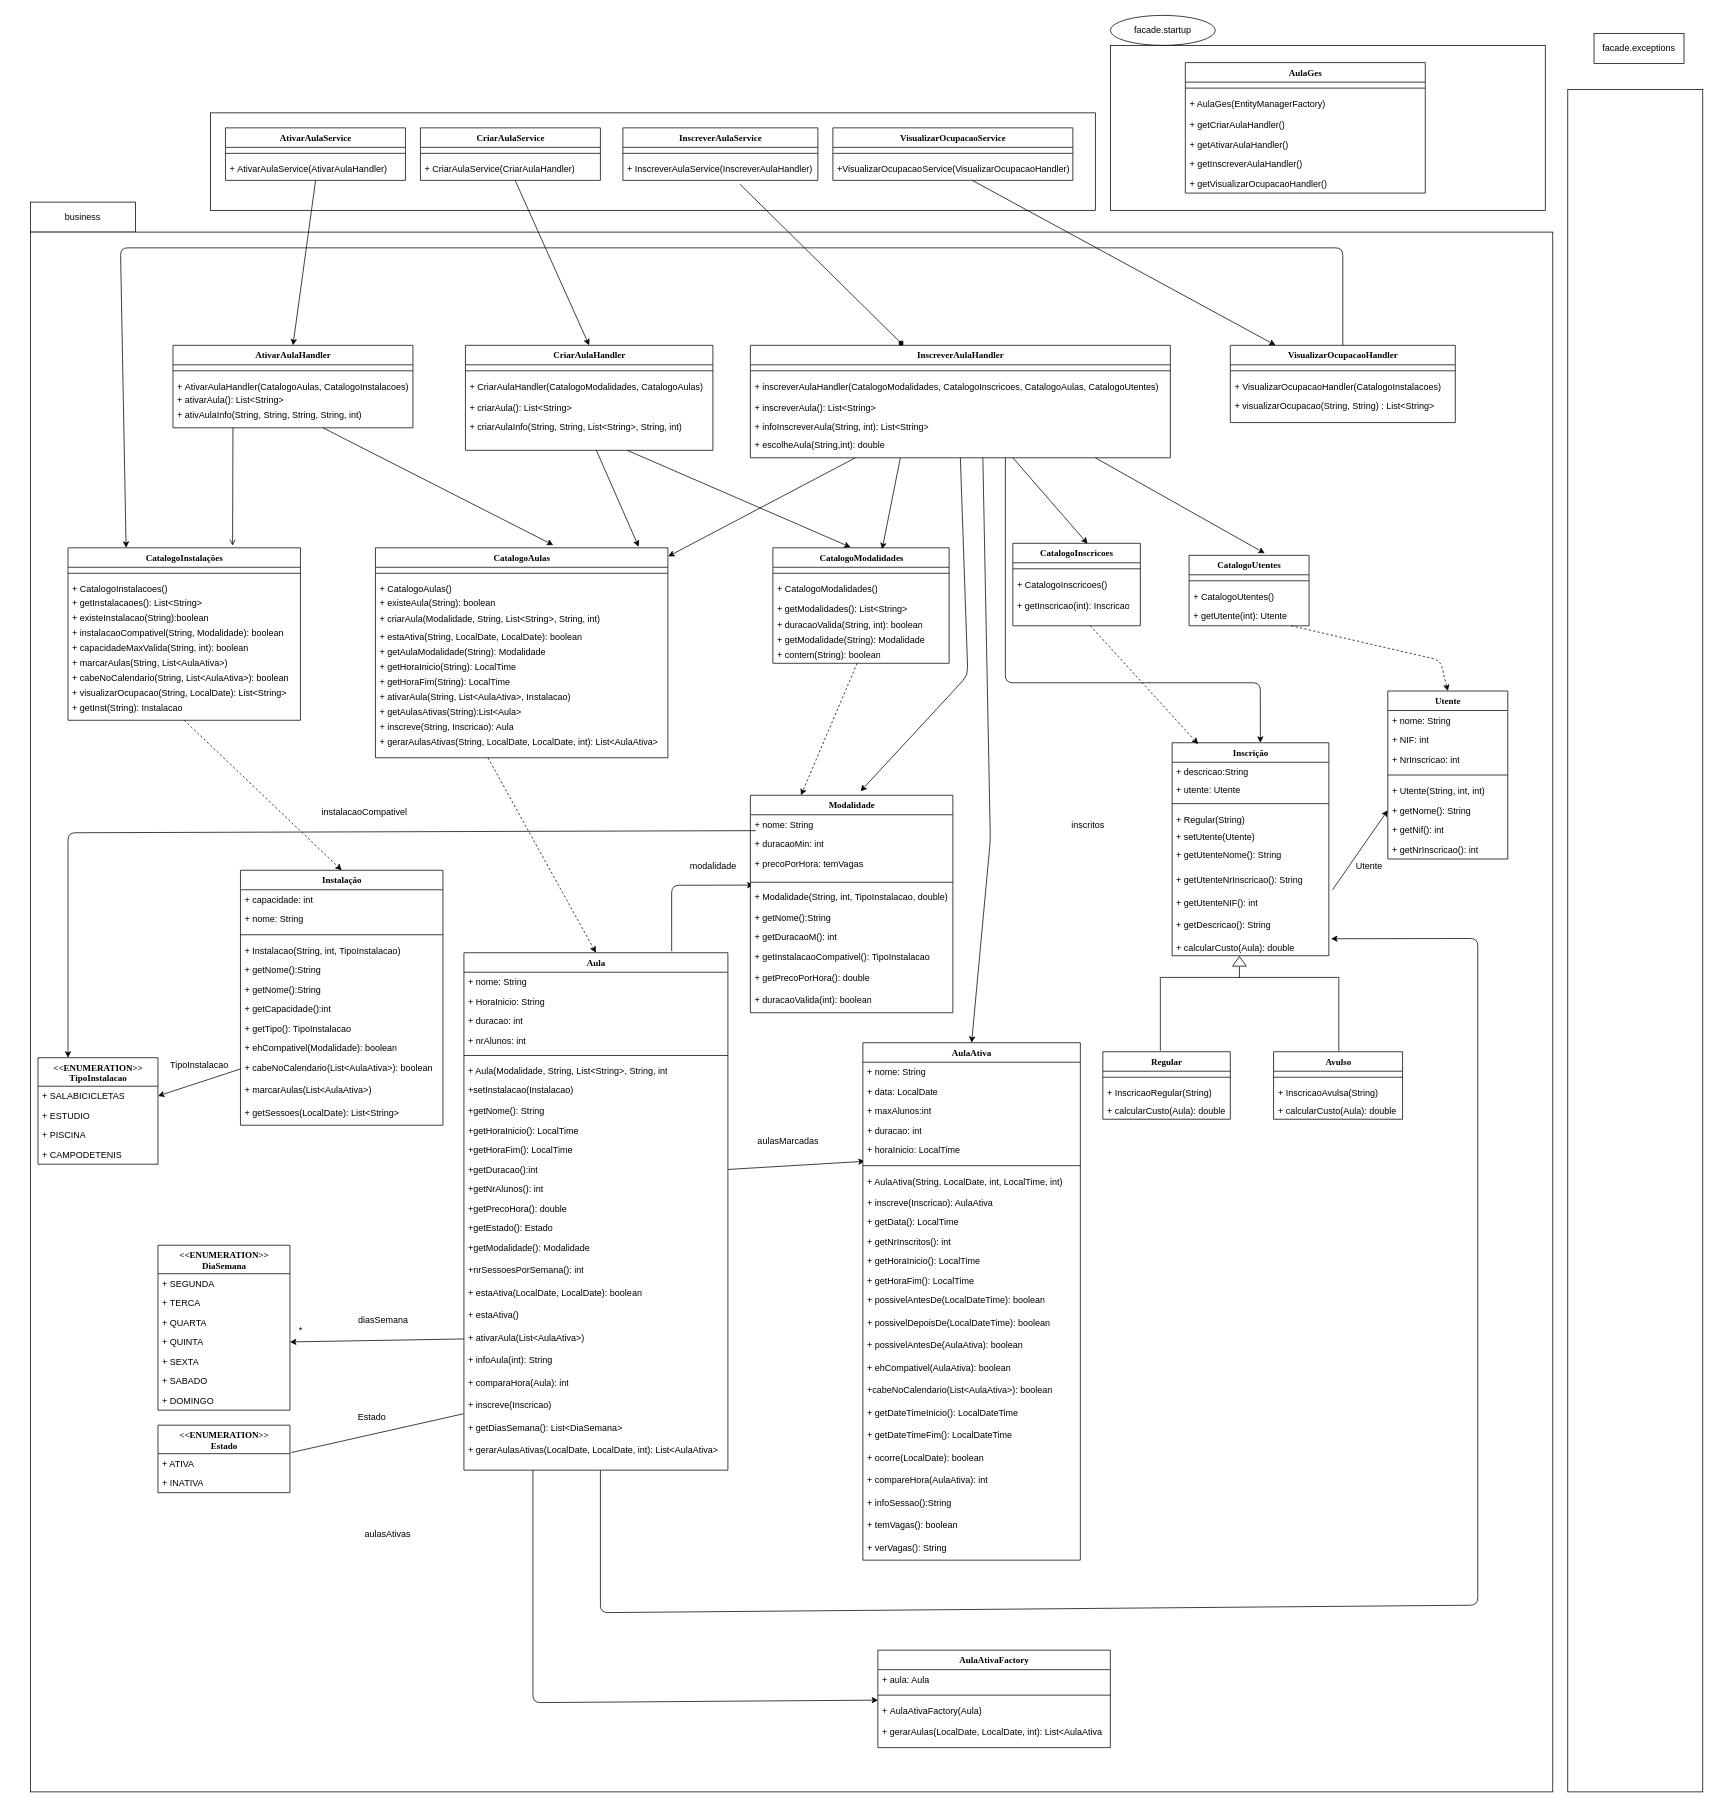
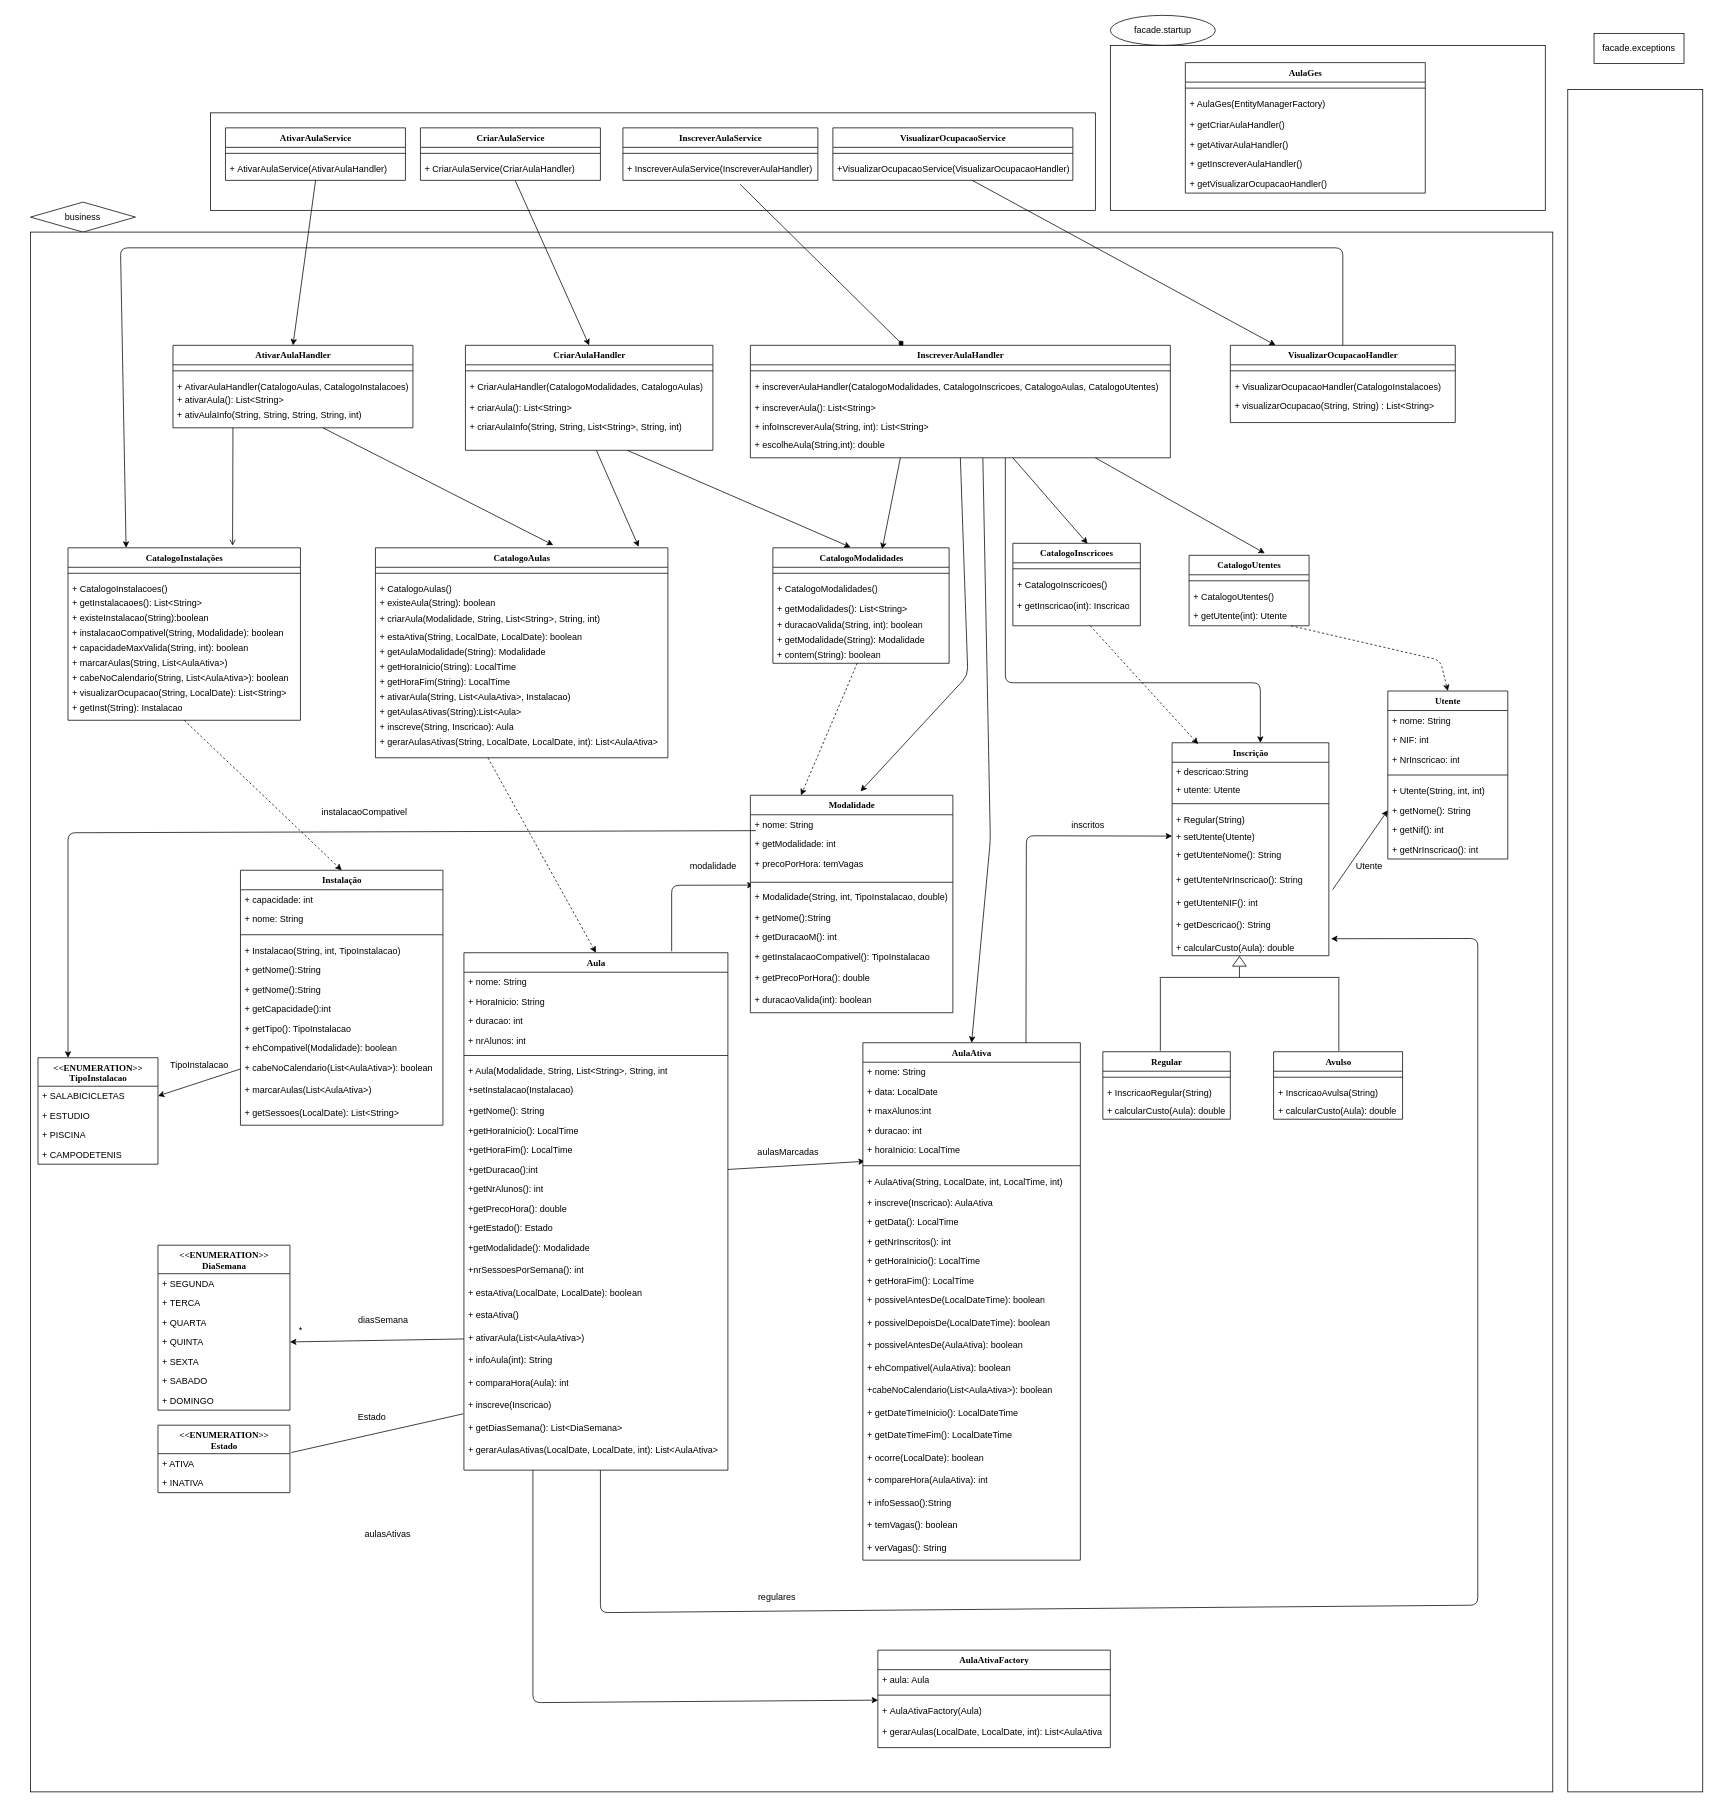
node "business": shape rectangle -> diamond
edge "InscreverAulaHandler" -> "CatalogoAulas": removed
node "+ duracaoMin: int": label "+ duracaoMin: int" -> "+ getModalidade: int"
edge "AulaAtiva" -> "+ setUtente(Utente)": added
node "aulasMarcadas": moved (788, 1141) -> (788, 1152)
node "regulares": added
